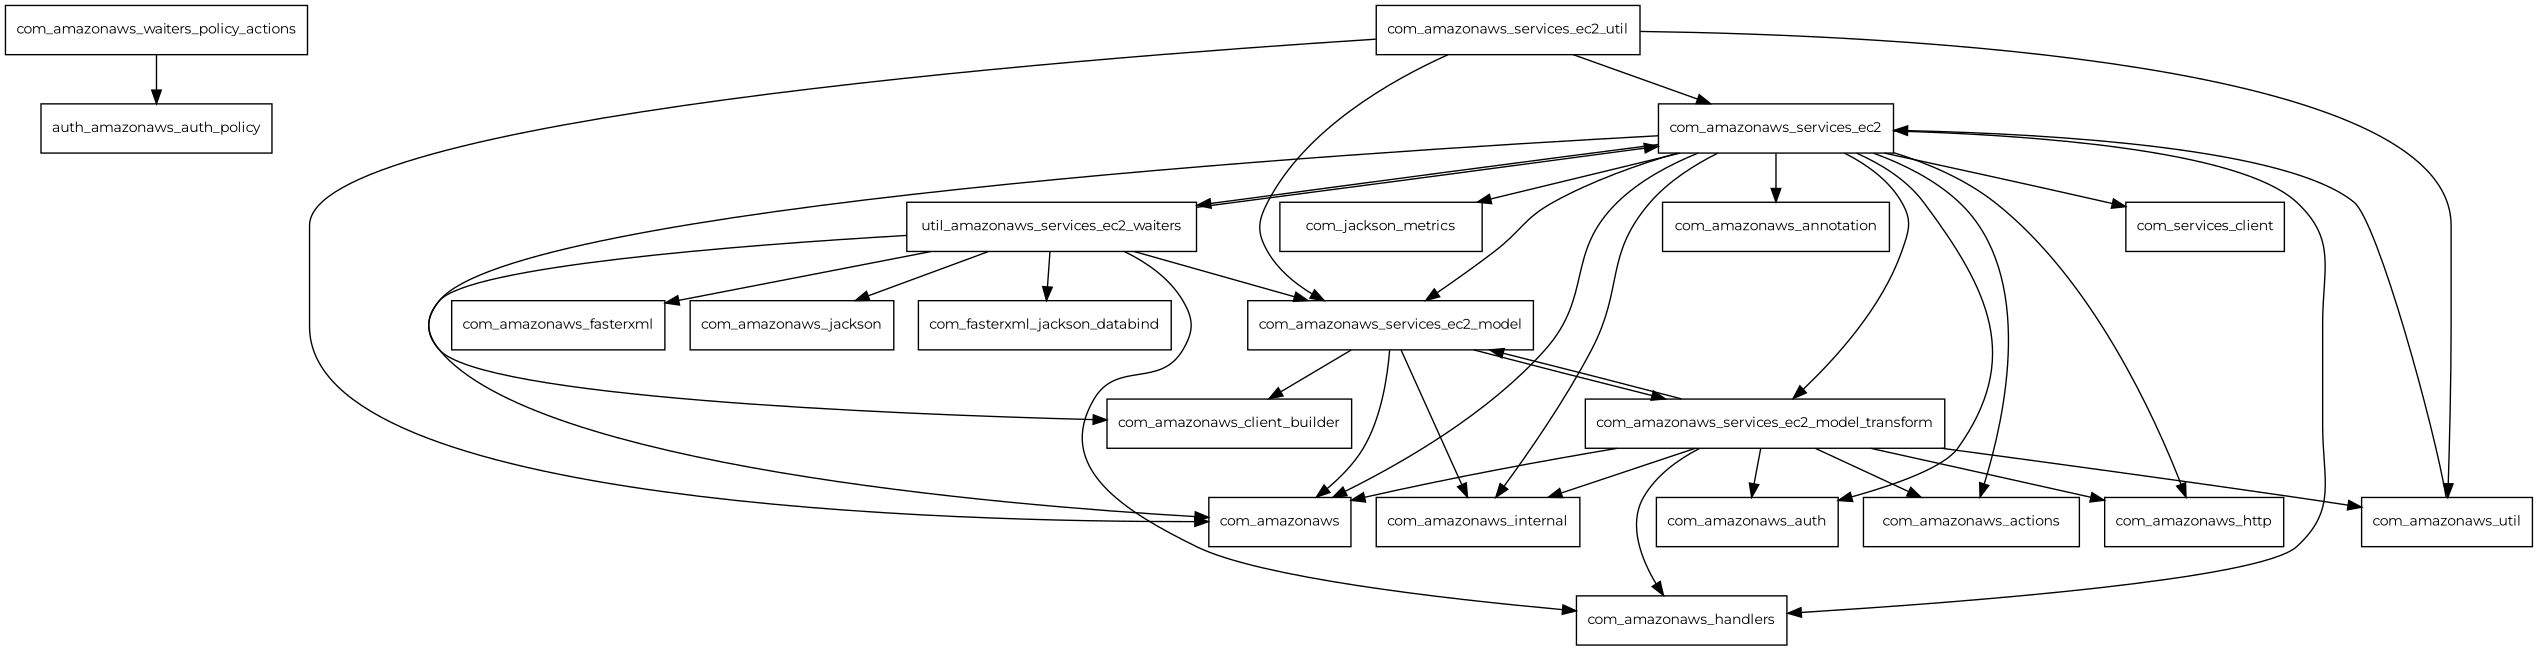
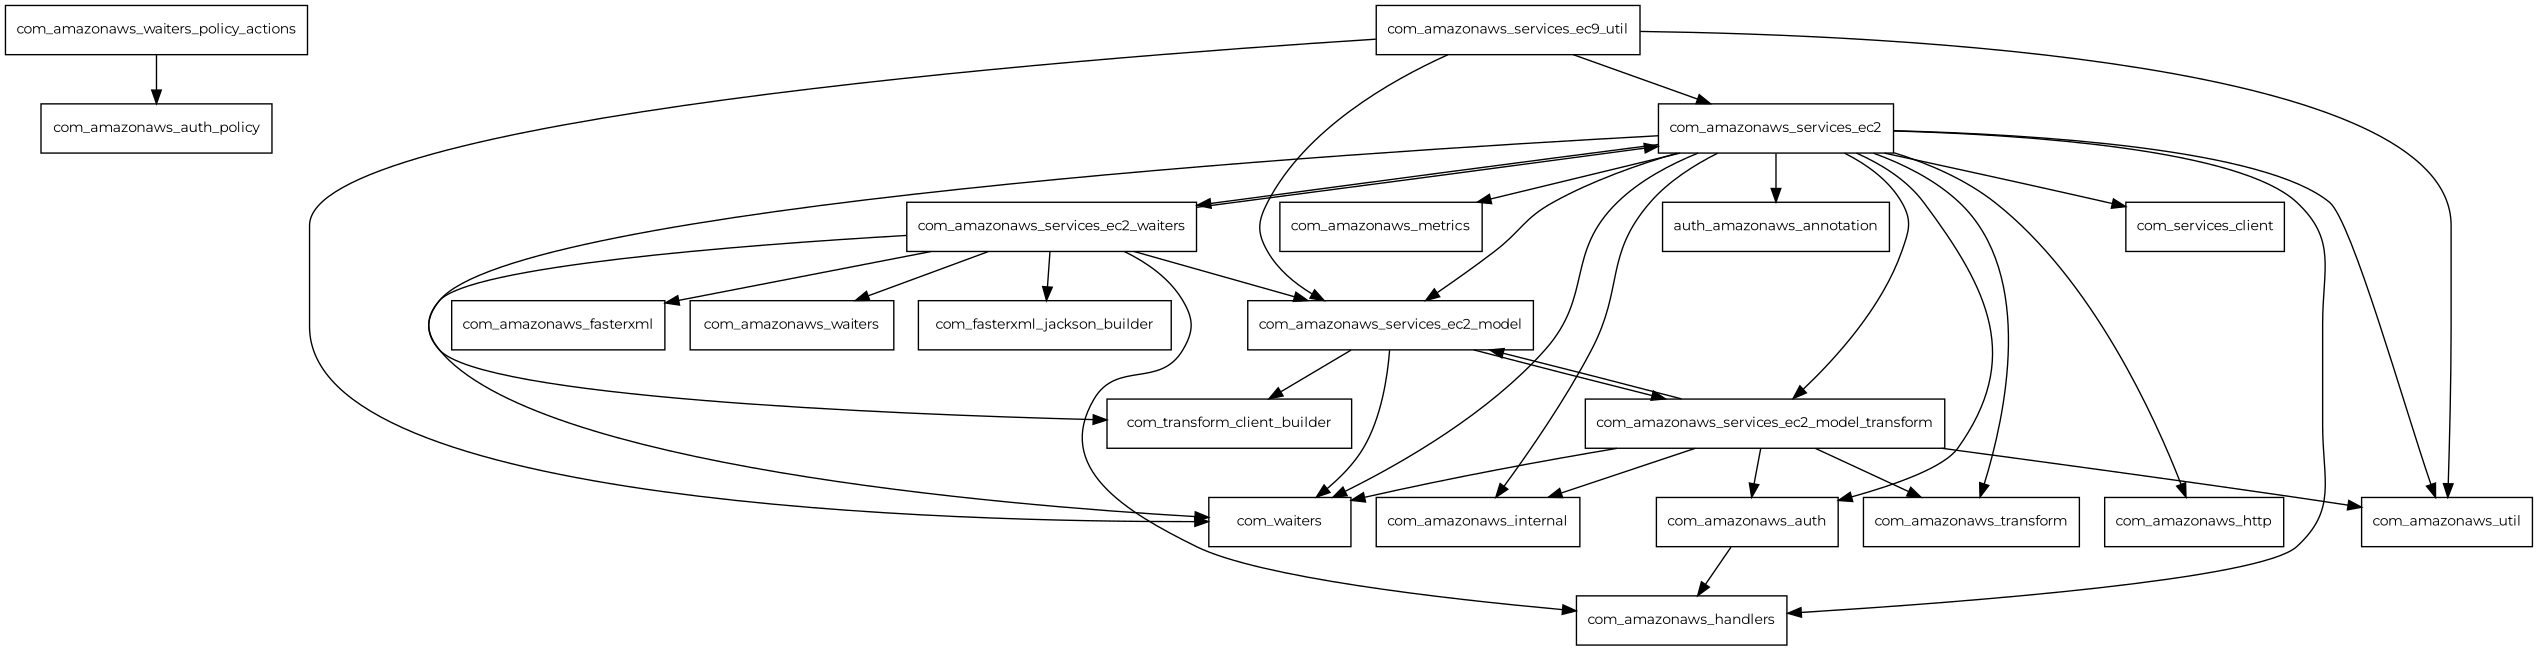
node "com_amazonaws_services_ec2_util": label "com_amazonaws_services_ec2_util" -> "com_amazonaws_services_ec9_util"
node "auth_amazonaws_auth_policy": label "auth_amazonaws_auth_policy" -> "com_amazonaws_auth_policy"
edge "com_amazonaws_util" -> "com_amazonaws_services_ec2": reversed
node "util_amazonaws_services_ec2_waiters": label "util_amazonaws_services_ec2_waiters" -> "com_amazonaws_services_ec2_waiters"
node "com_jackson_metrics": label "com_jackson_metrics" -> "com_amazonaws_metrics"
node "com_amazonaws_annotation": label "com_amazonaws_annotation" -> "auth_amazonaws_annotation"
node "com_amazonaws_jackson": label "com_amazonaws_jackson" -> "com_amazonaws_waiters"
node "com_fasterxml_jackson_databind": label "com_fasterxml_jackson_databind" -> "com_fasterxml_jackson_builder"
edge "com_amazonaws_services_ec2_model" -> "com_amazonaws_internal": removed
node "com_amazonaws_client_builder": label "com_amazonaws_client_builder" -> "com_transform_client_builder"
edge "com_amazonaws_services_ec2_model_transform" -> "com_amazonaws_http": removed
edge "com_amazonaws_services_ec2_model_transform" -> "com_amazonaws_handlers": now "com_amazonaws_auth" -> "com_amazonaws_handlers"
node "com_amazonaws": label "com_amazonaws" -> "com_waiters"
node "com_amazonaws_actions": label "com_amazonaws_actions" -> "com_amazonaws_transform"
